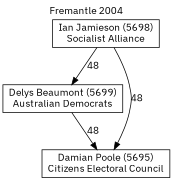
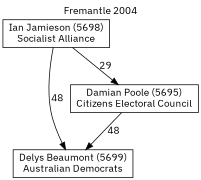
edge "Ian Jamieson (5698) Socialist Alliance" -> "Damian Poole (5695) Citizens Electoral Council": label "48" -> "29"
edge "Delys Beaumont (5699) Australian Democrats" -> "Damian Poole (5695) Citizens Electoral Council": reversed
